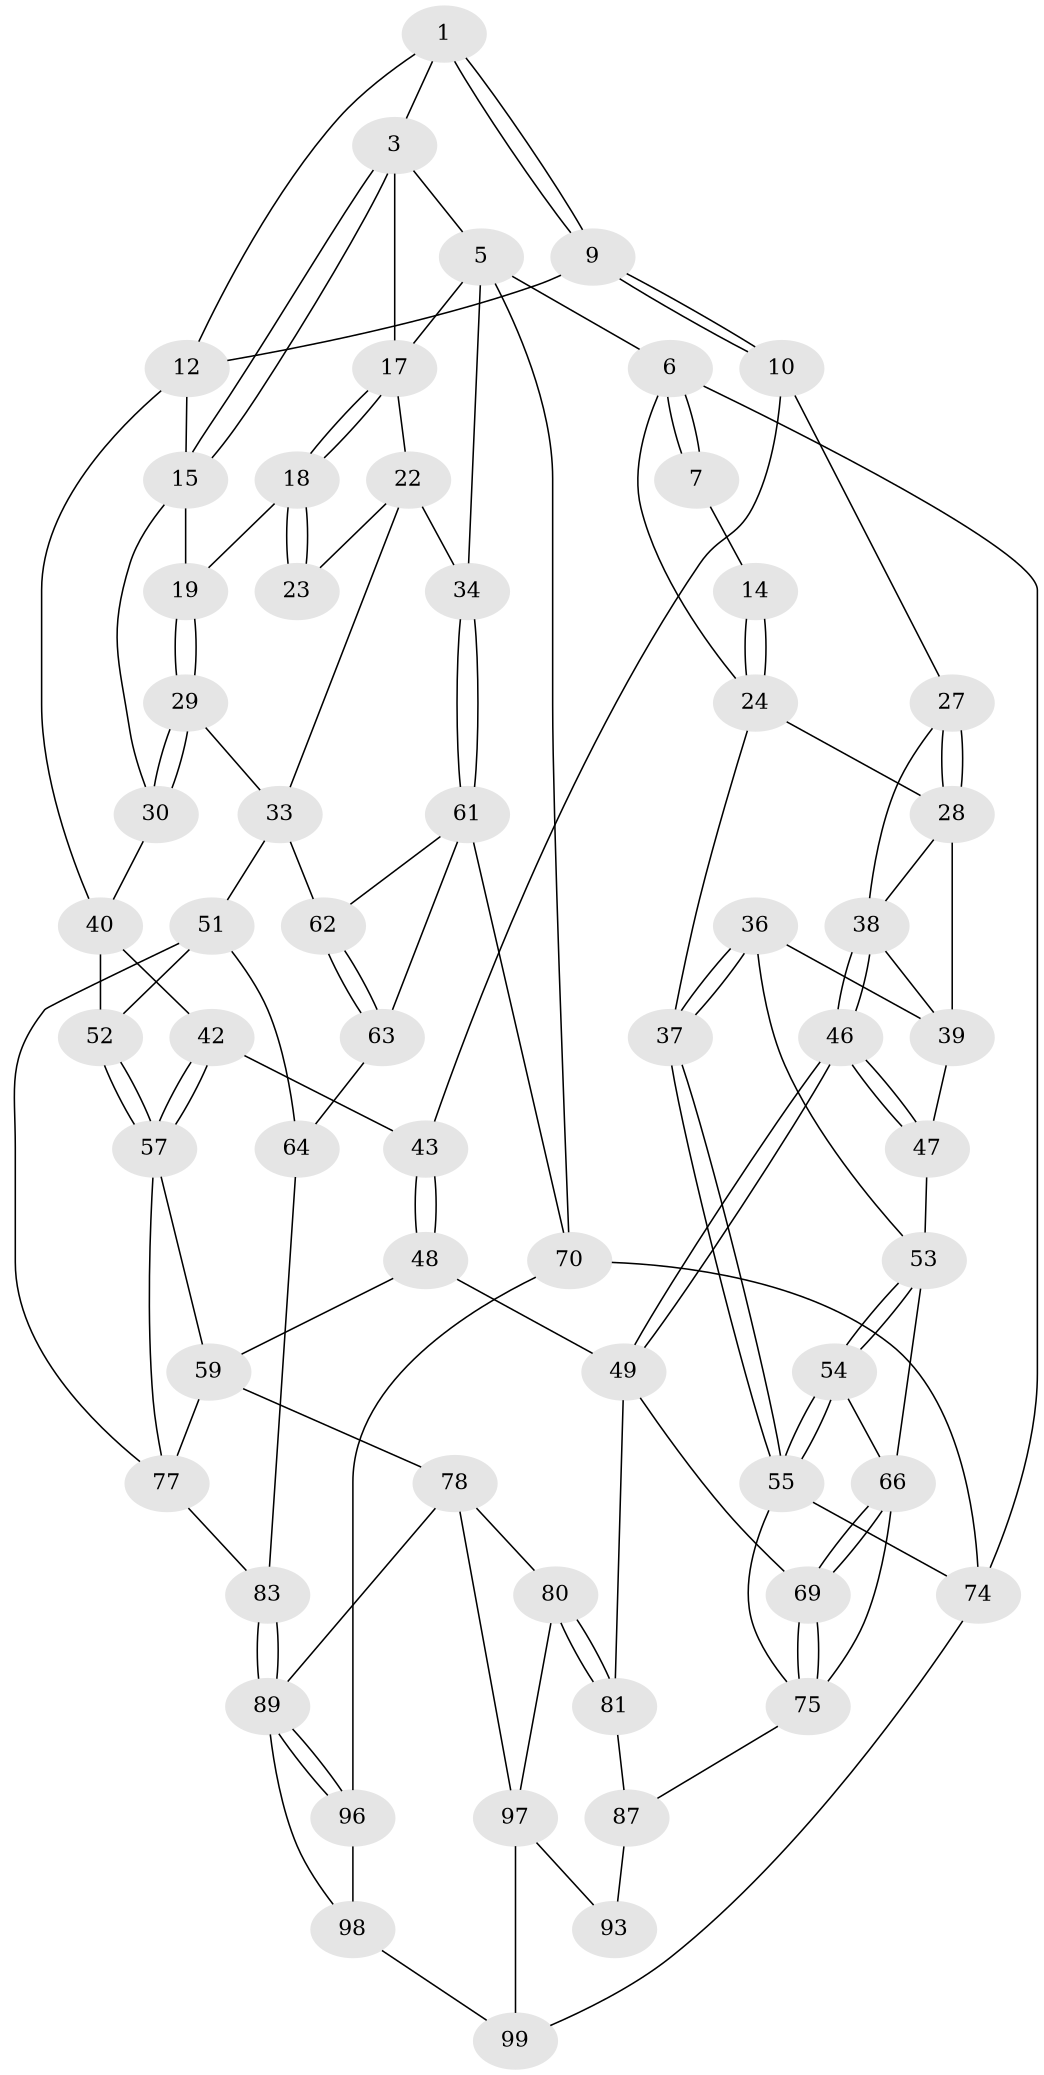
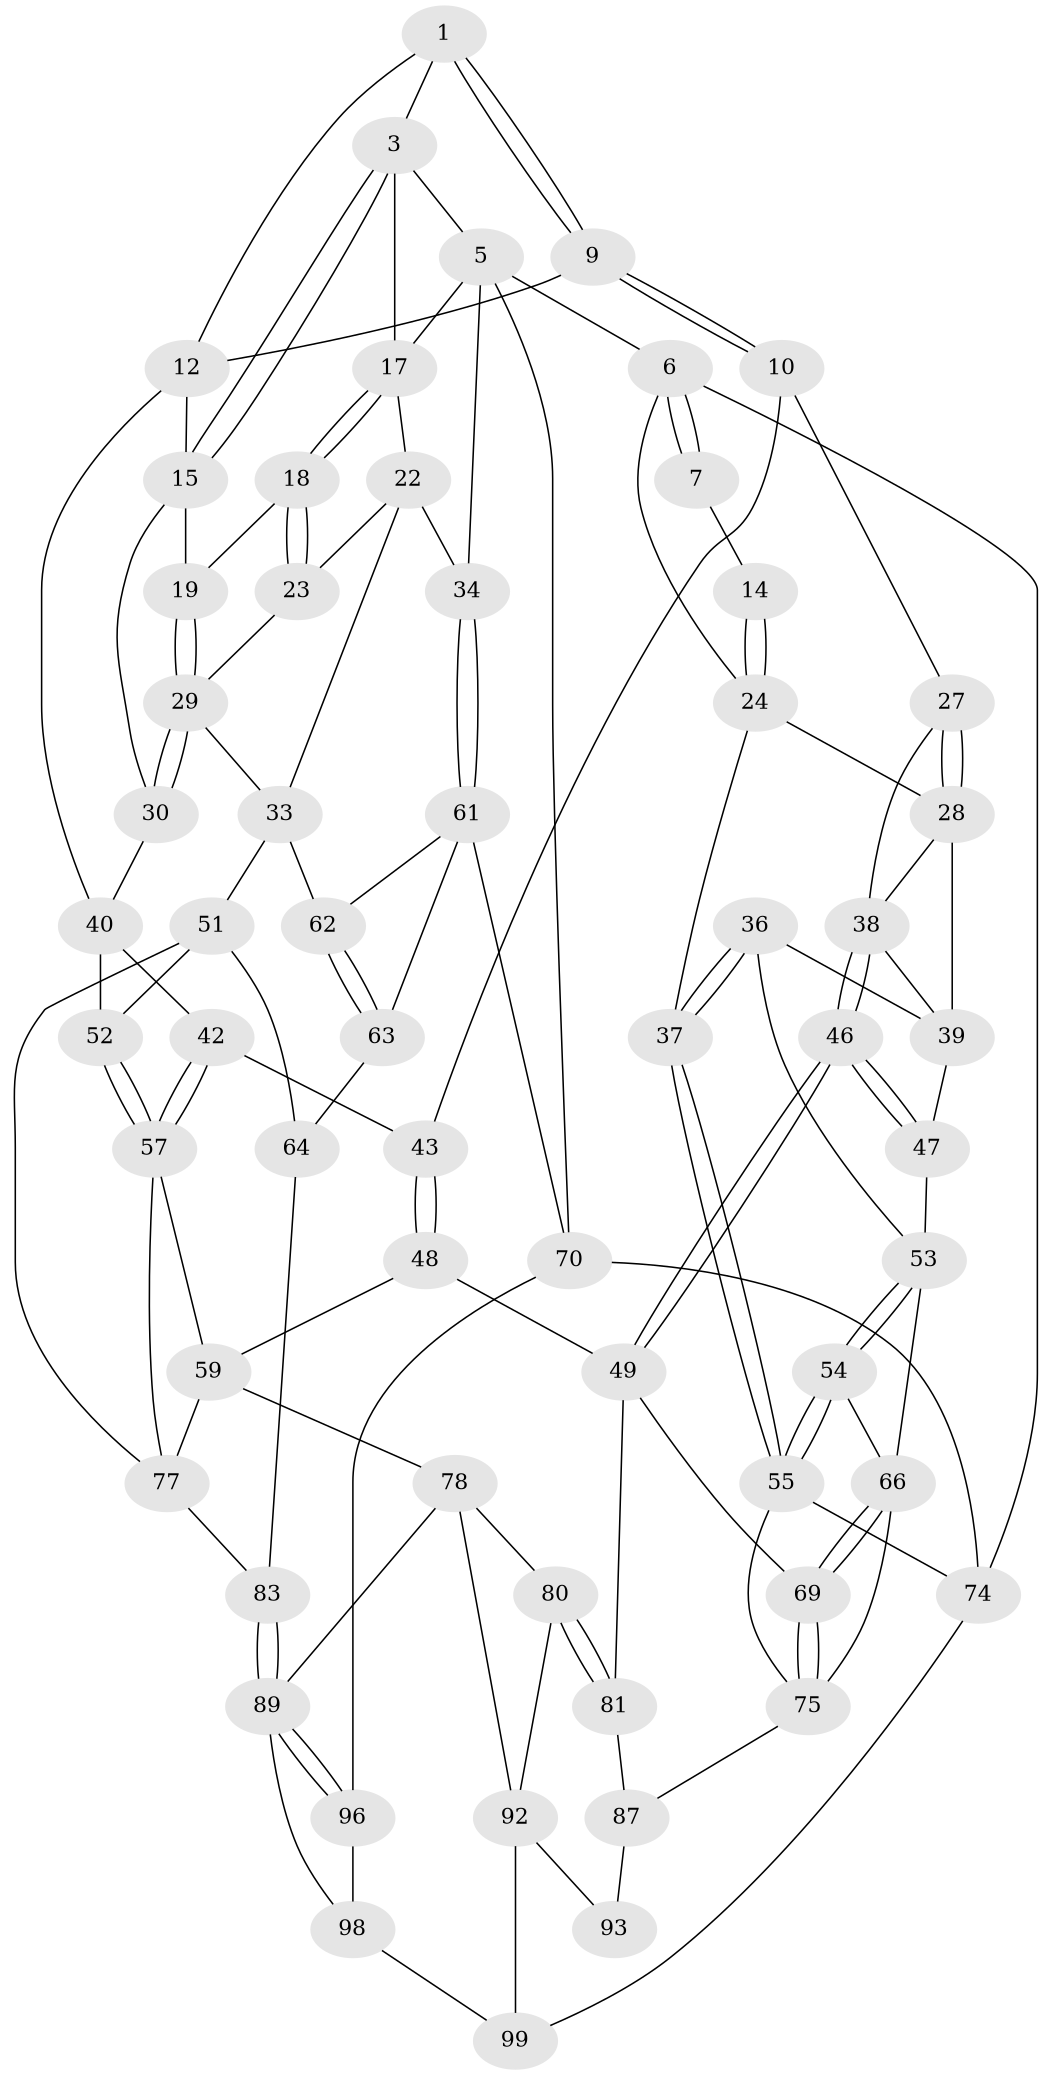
edge "23" -- "29": added
node "97": label "97" -> "92"
